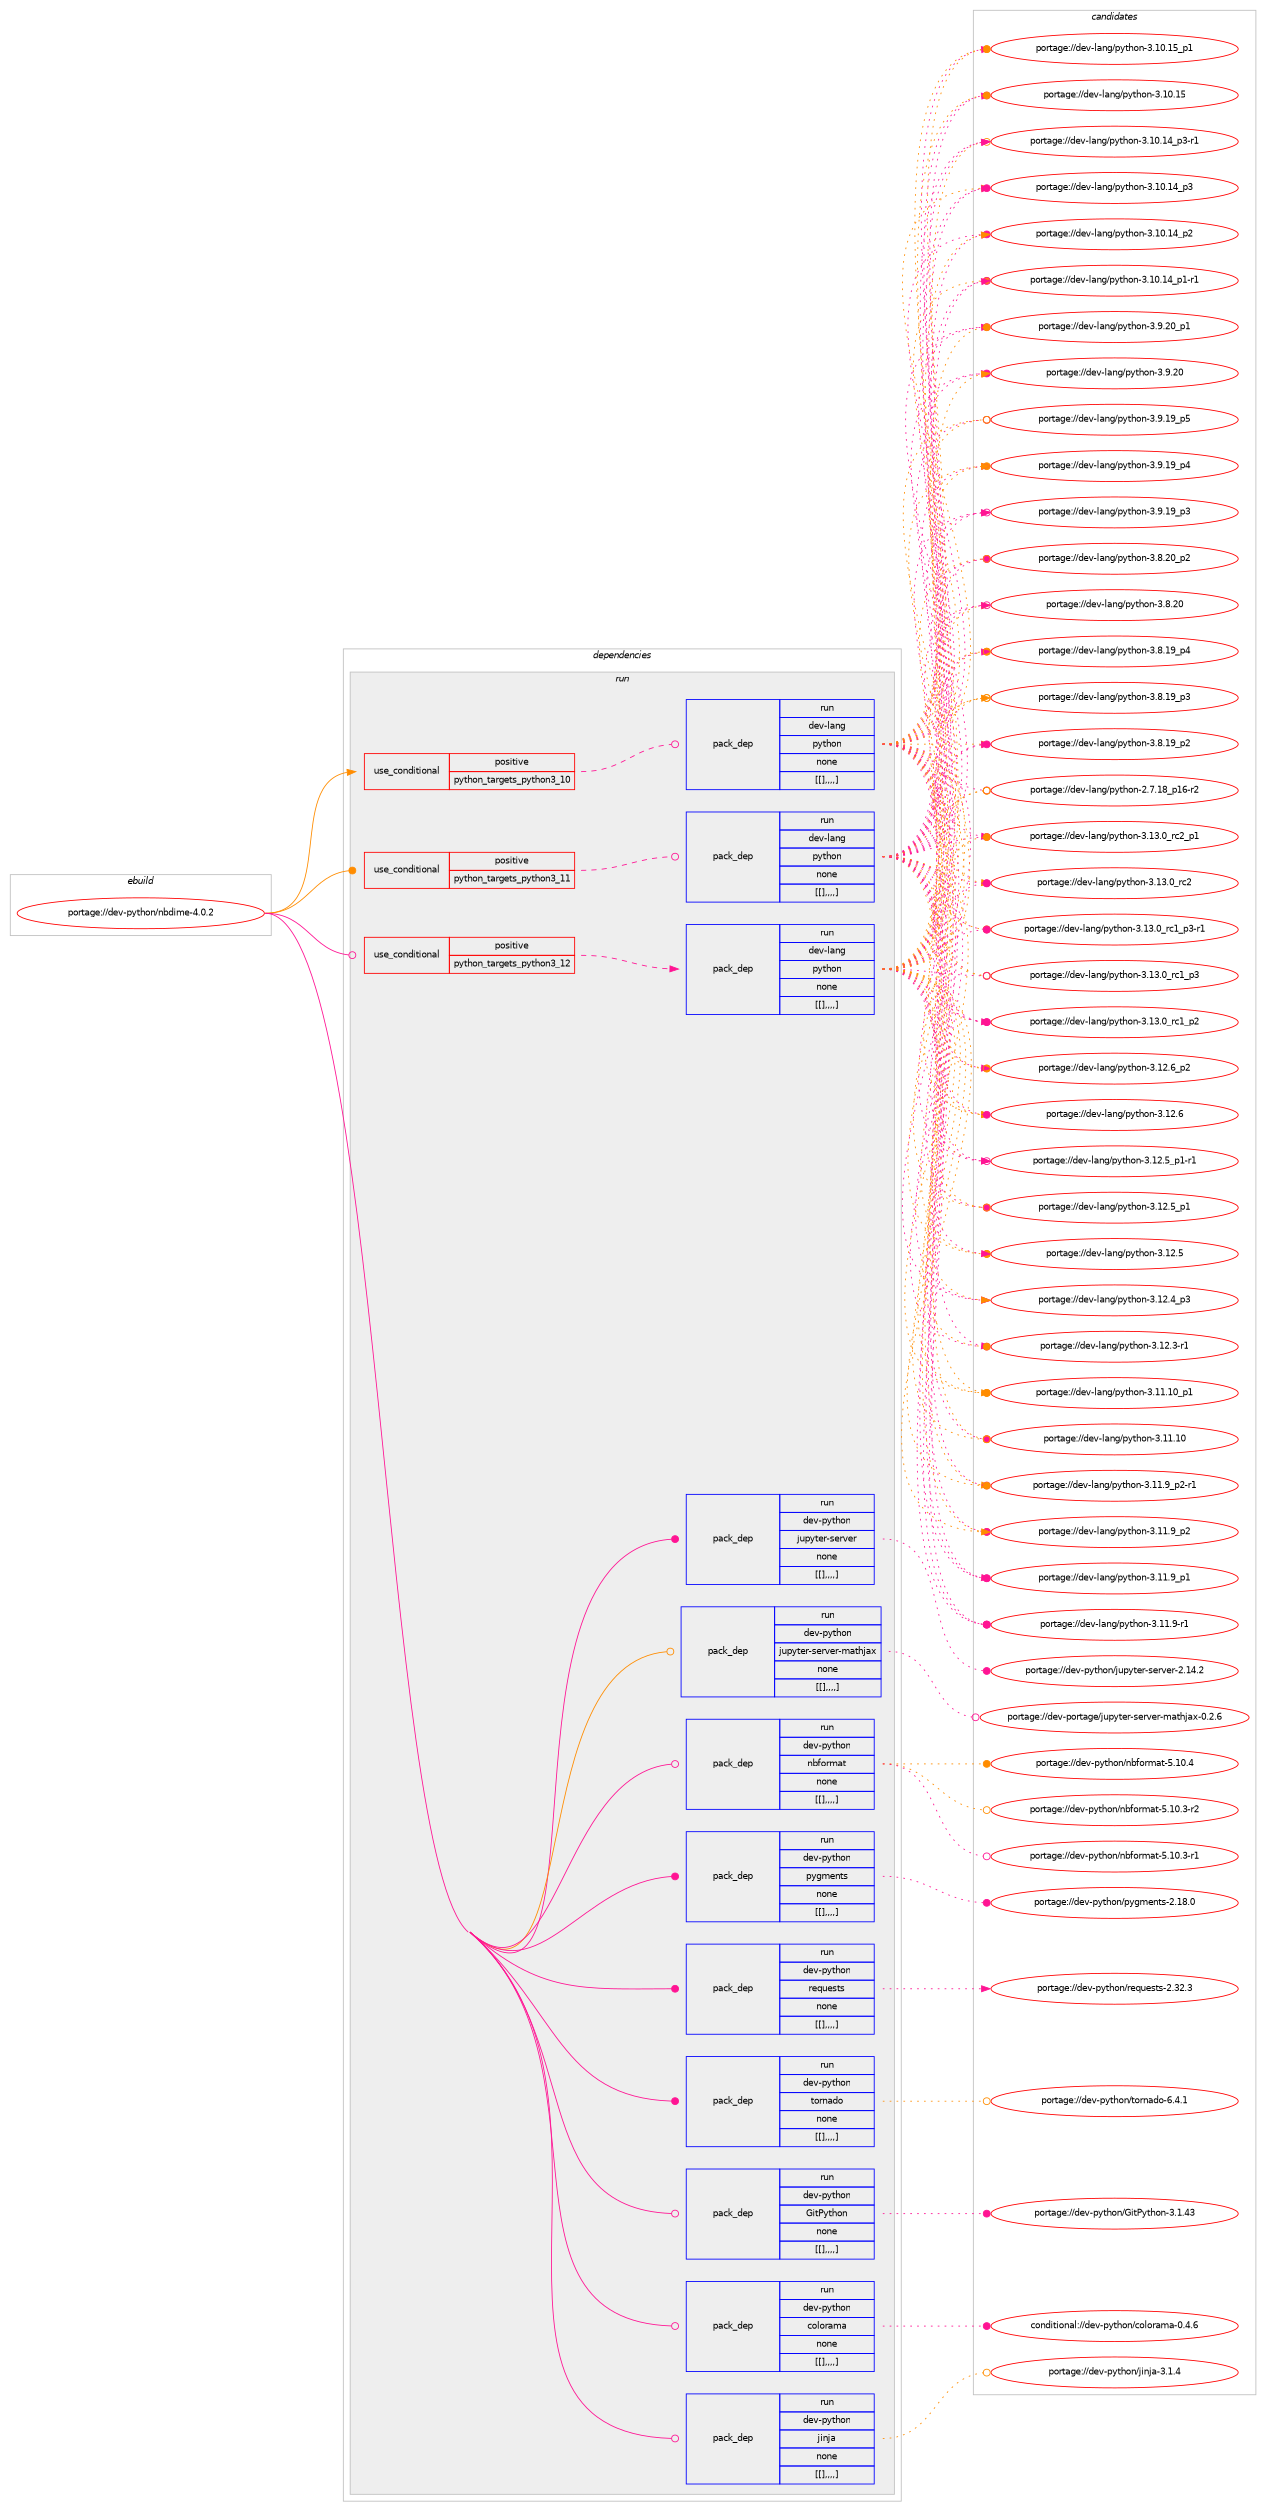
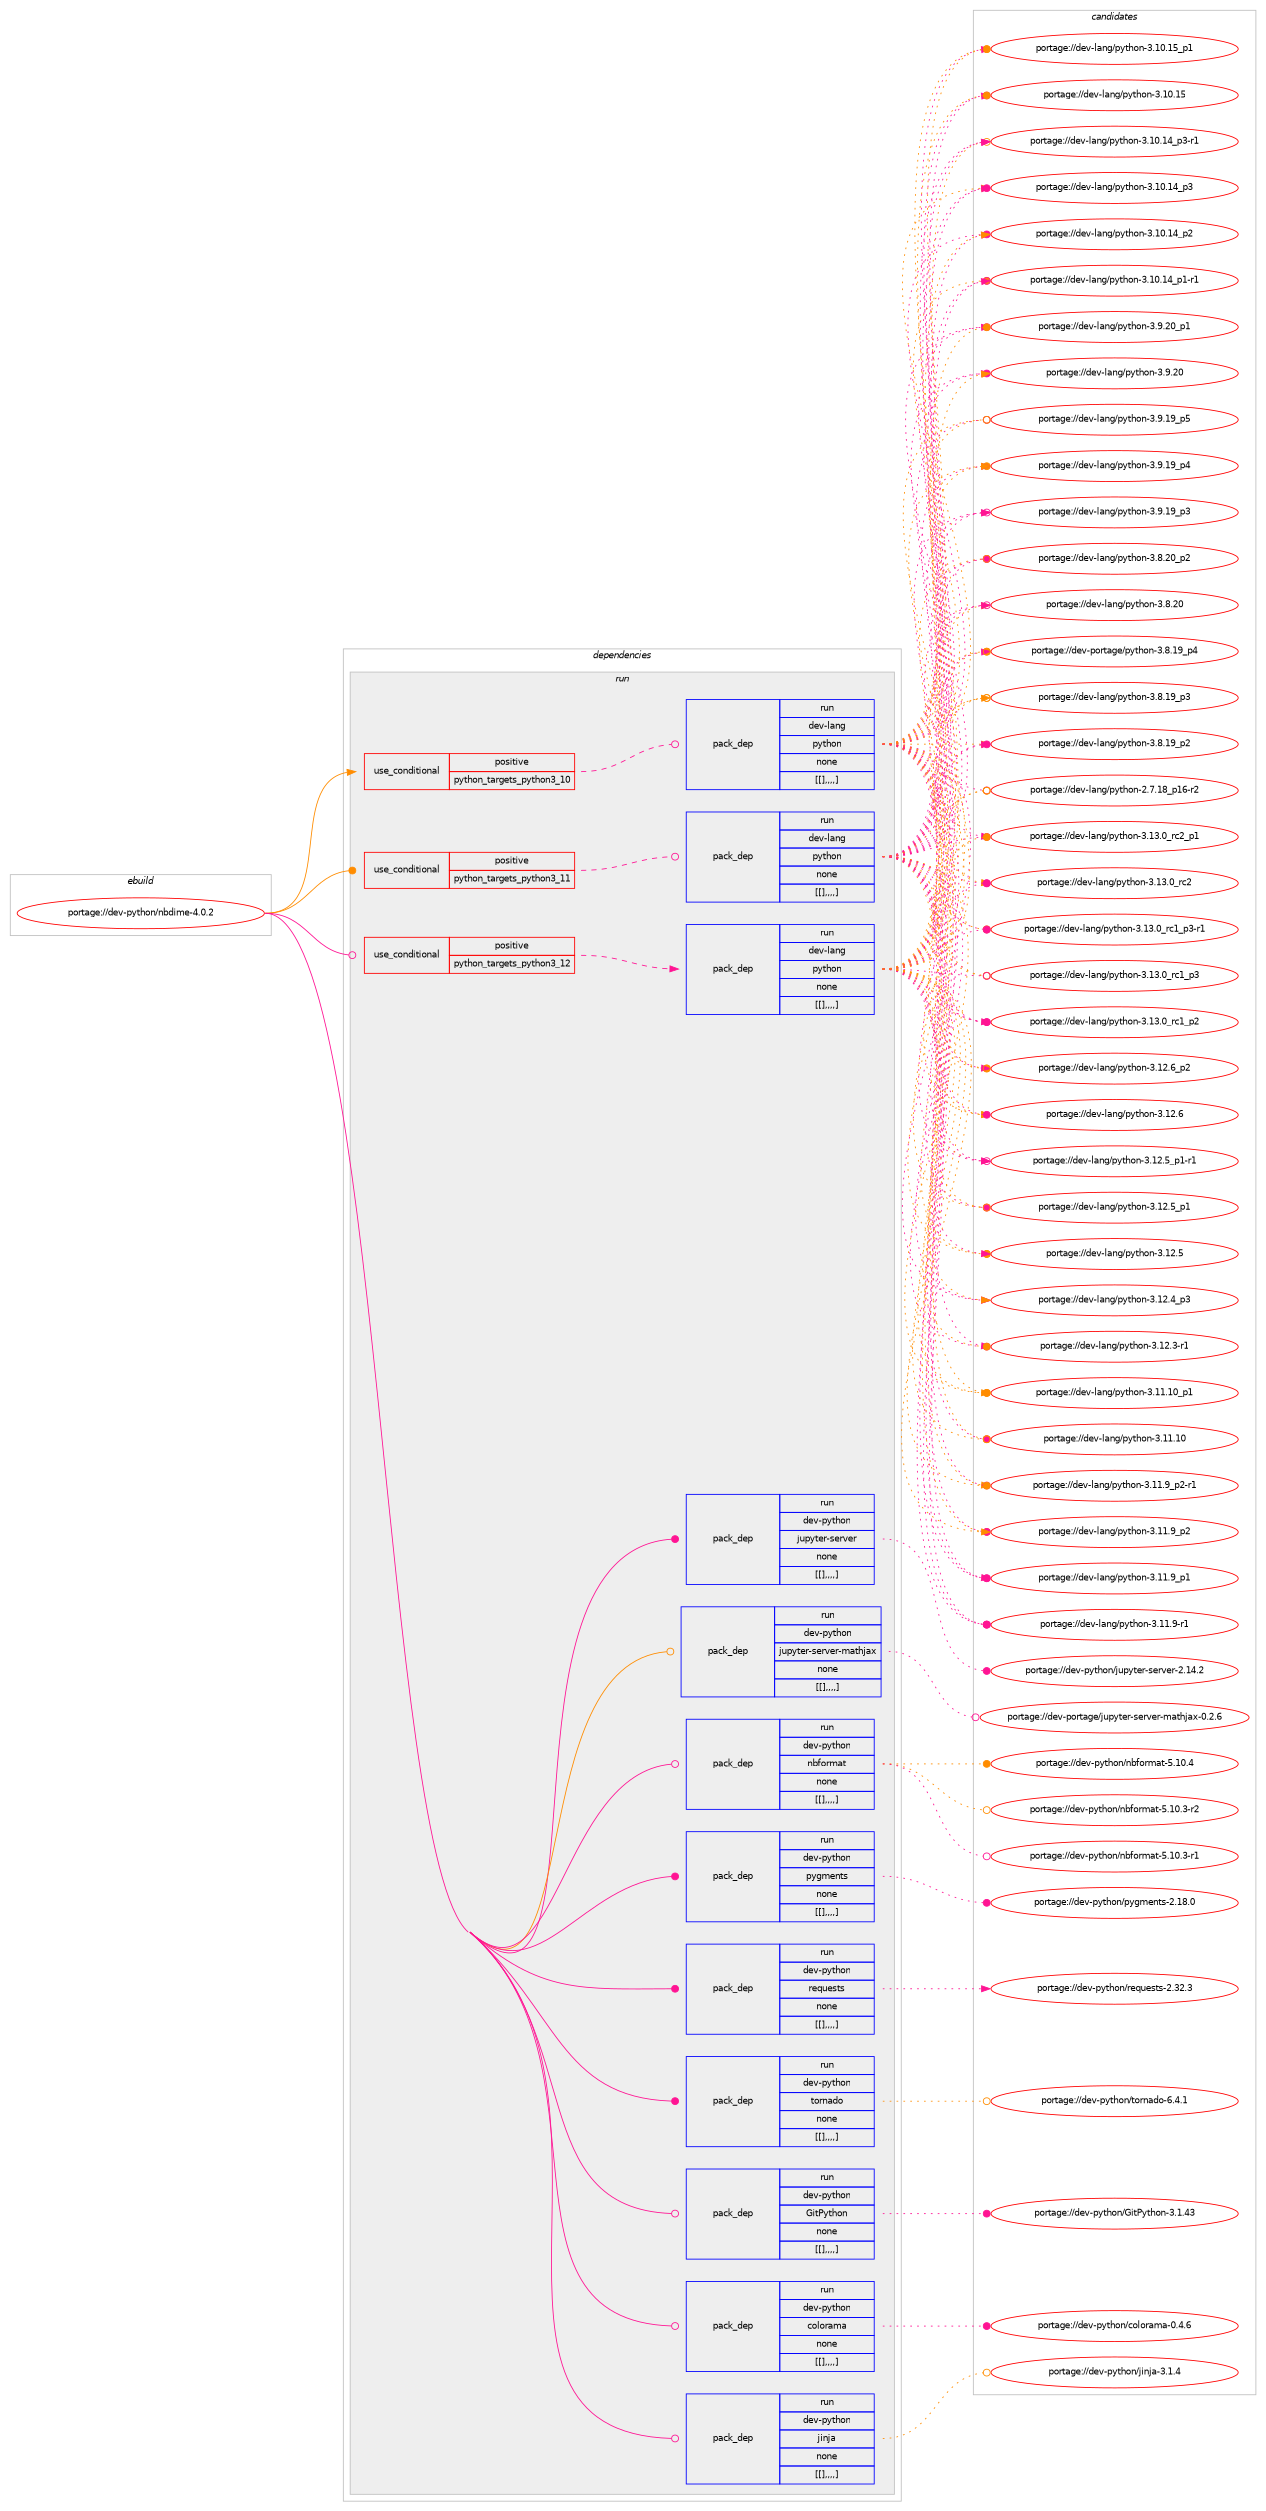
node "portage://dev-lang/python-3.8.19_p4": label "portage://dev-lang/python-3.8.19_p4" -> "portage://dev-portage/python-3.8.19_p4"
node "conditional://dev-python/colorama-0.4.6": label "conditional://dev-python/colorama-0.4.6" -> "portage://dev-python/colorama-0.4.6"
